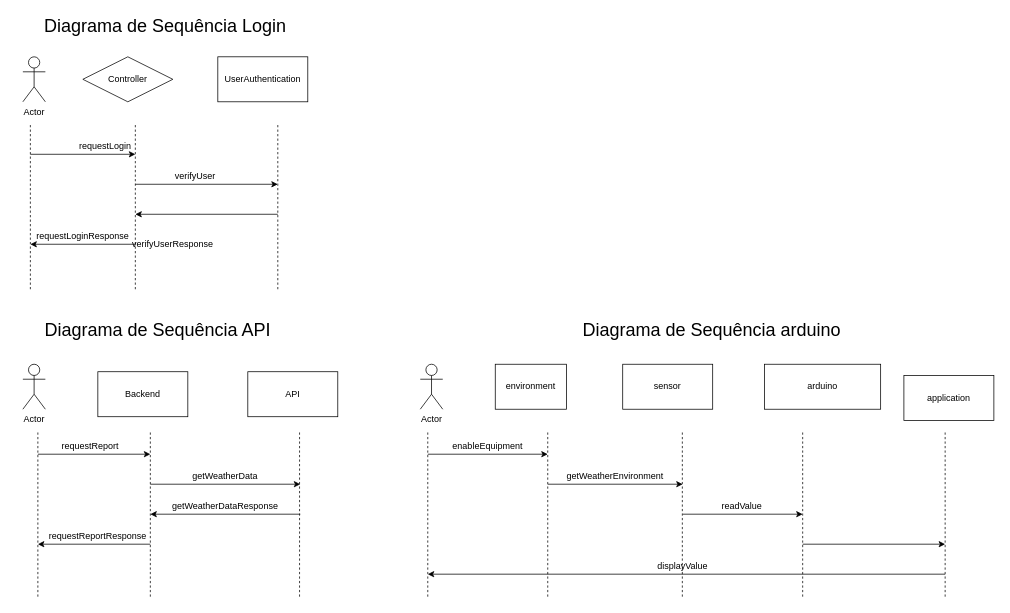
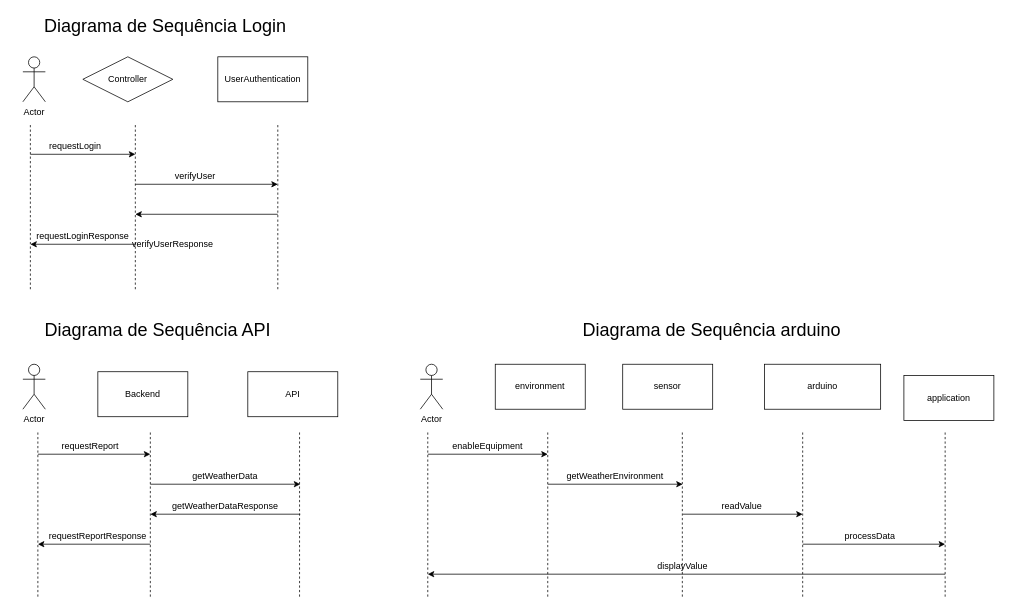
node "requestLogin": moved (105, 143) -> (75, 143)
node "environment": size 71x45 -> 90x45
node "processData": added
